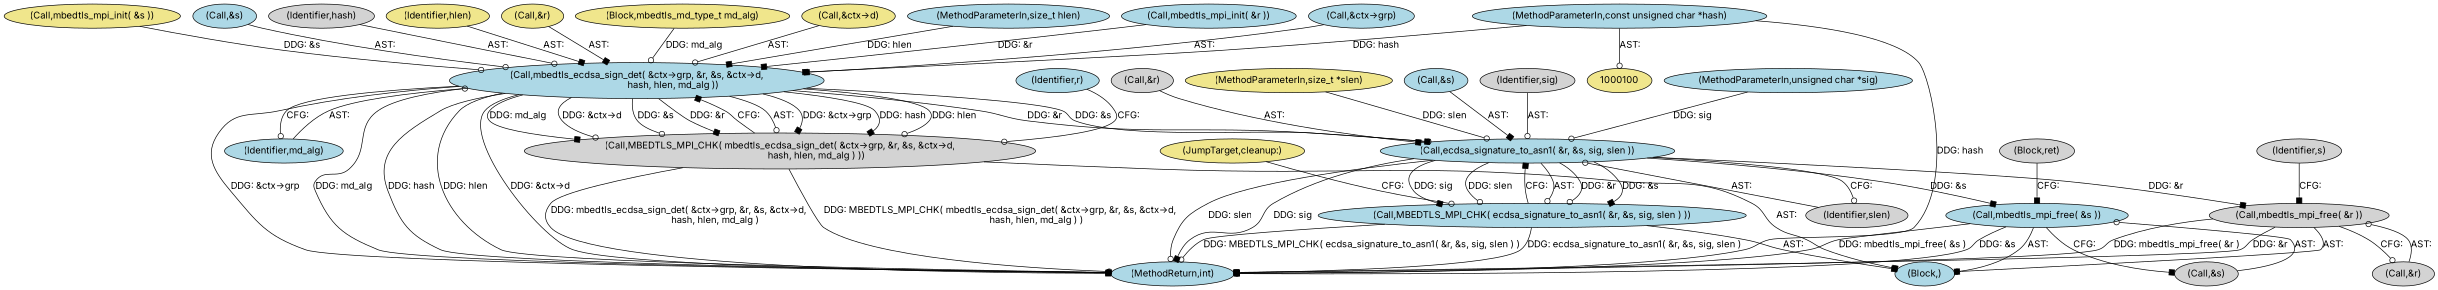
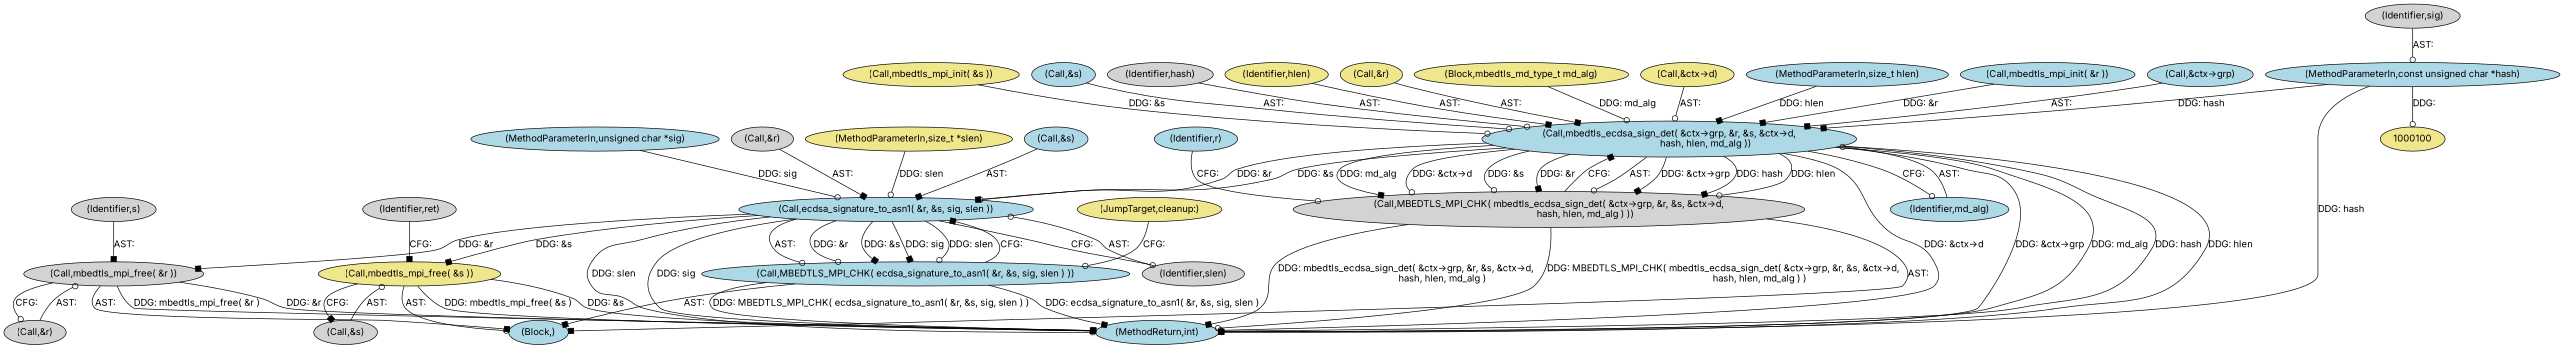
edge "(MethodParameterIn,const unsigned char *hash)" -> "1000100": label "AST: " -> "DDG: "
edge "(Identifier,sig)" -> "(Call,ecdsa_signature_to_asn1( &r, &s, sig, slen ))": now "(Identifier,sig)" -> "(MethodParameterIn,const unsigned char *hash)"
node "(Block,ret)": label "(Block,ret)" -> "(Identifier,ret)"
edge "(Identifier,s)" -> "(Call,mbedtls_mpi_free( &r ))": label "CFG: " -> "AST: "
node "(Call,mbedtls_mpi_free( &s ))": fillcolor lightblue -> khaki
